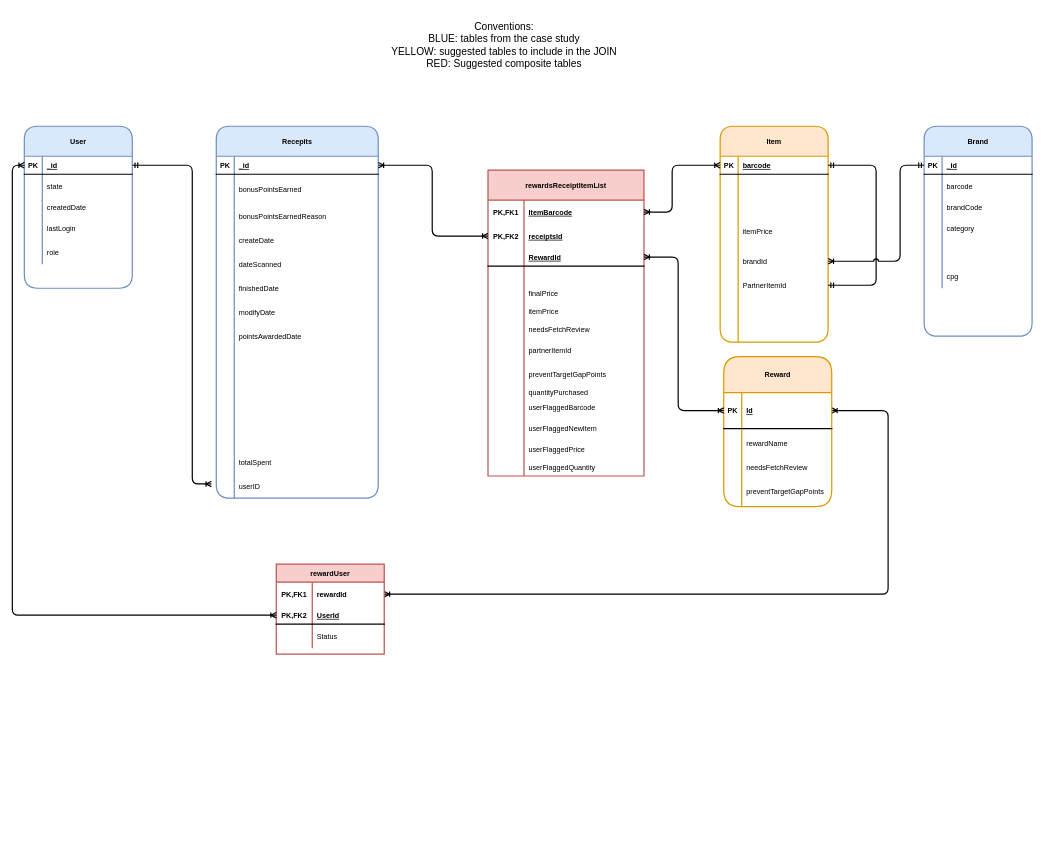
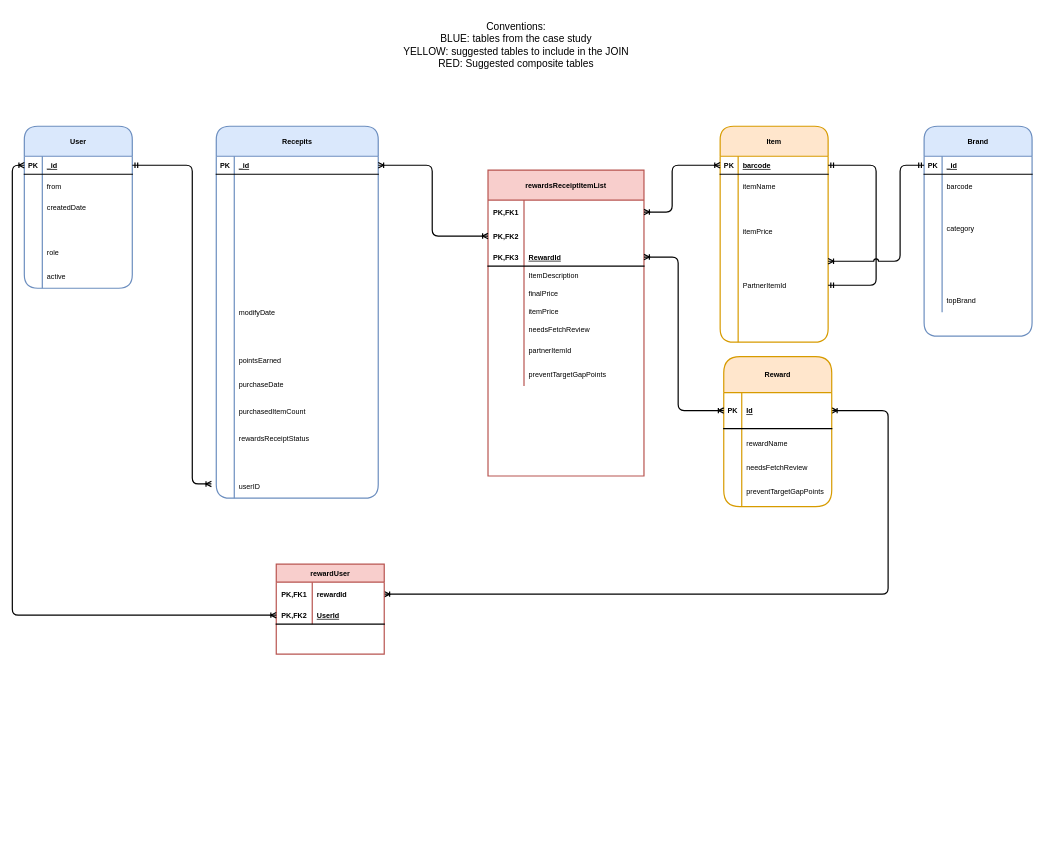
node "Conventions: BLUE: tables from the case study YELLOW: suggested tables to include in the JOIN RED: Suggested composite tables": moved (504, 45) -> (516, 45)
node "itemName": added
node "state": label "state" -> "from"
node "bonusPointsEarned": removed
node "brandCode": removed
node "ItemBarcode": removed
node "bonusPointsEarnedReason": removed
node "lastLogin": removed
node "receiptsId": removed
node "createDate": removed
node "PK,FK3": added
node "brandId": removed
node "dateScanned": removed
node "ItemDescription": added
node "active": added
node "cpg": removed
node "finishedDate": removed
node "topBrand": added
node "pointsAwardedDate": removed
node "pointsEarned": added
node "purchaseDate": added
node "quantityPurchased": removed
node "userFlaggedBarcode": removed
node "purchasedItemCount": added
node "userFlaggedNewItem": removed
node "rewardsReceiptStatus": added
node "userFlaggedPrice": removed
node "totalSpent": removed
node "userFlaggedQuantity": removed
node "Status": removed
